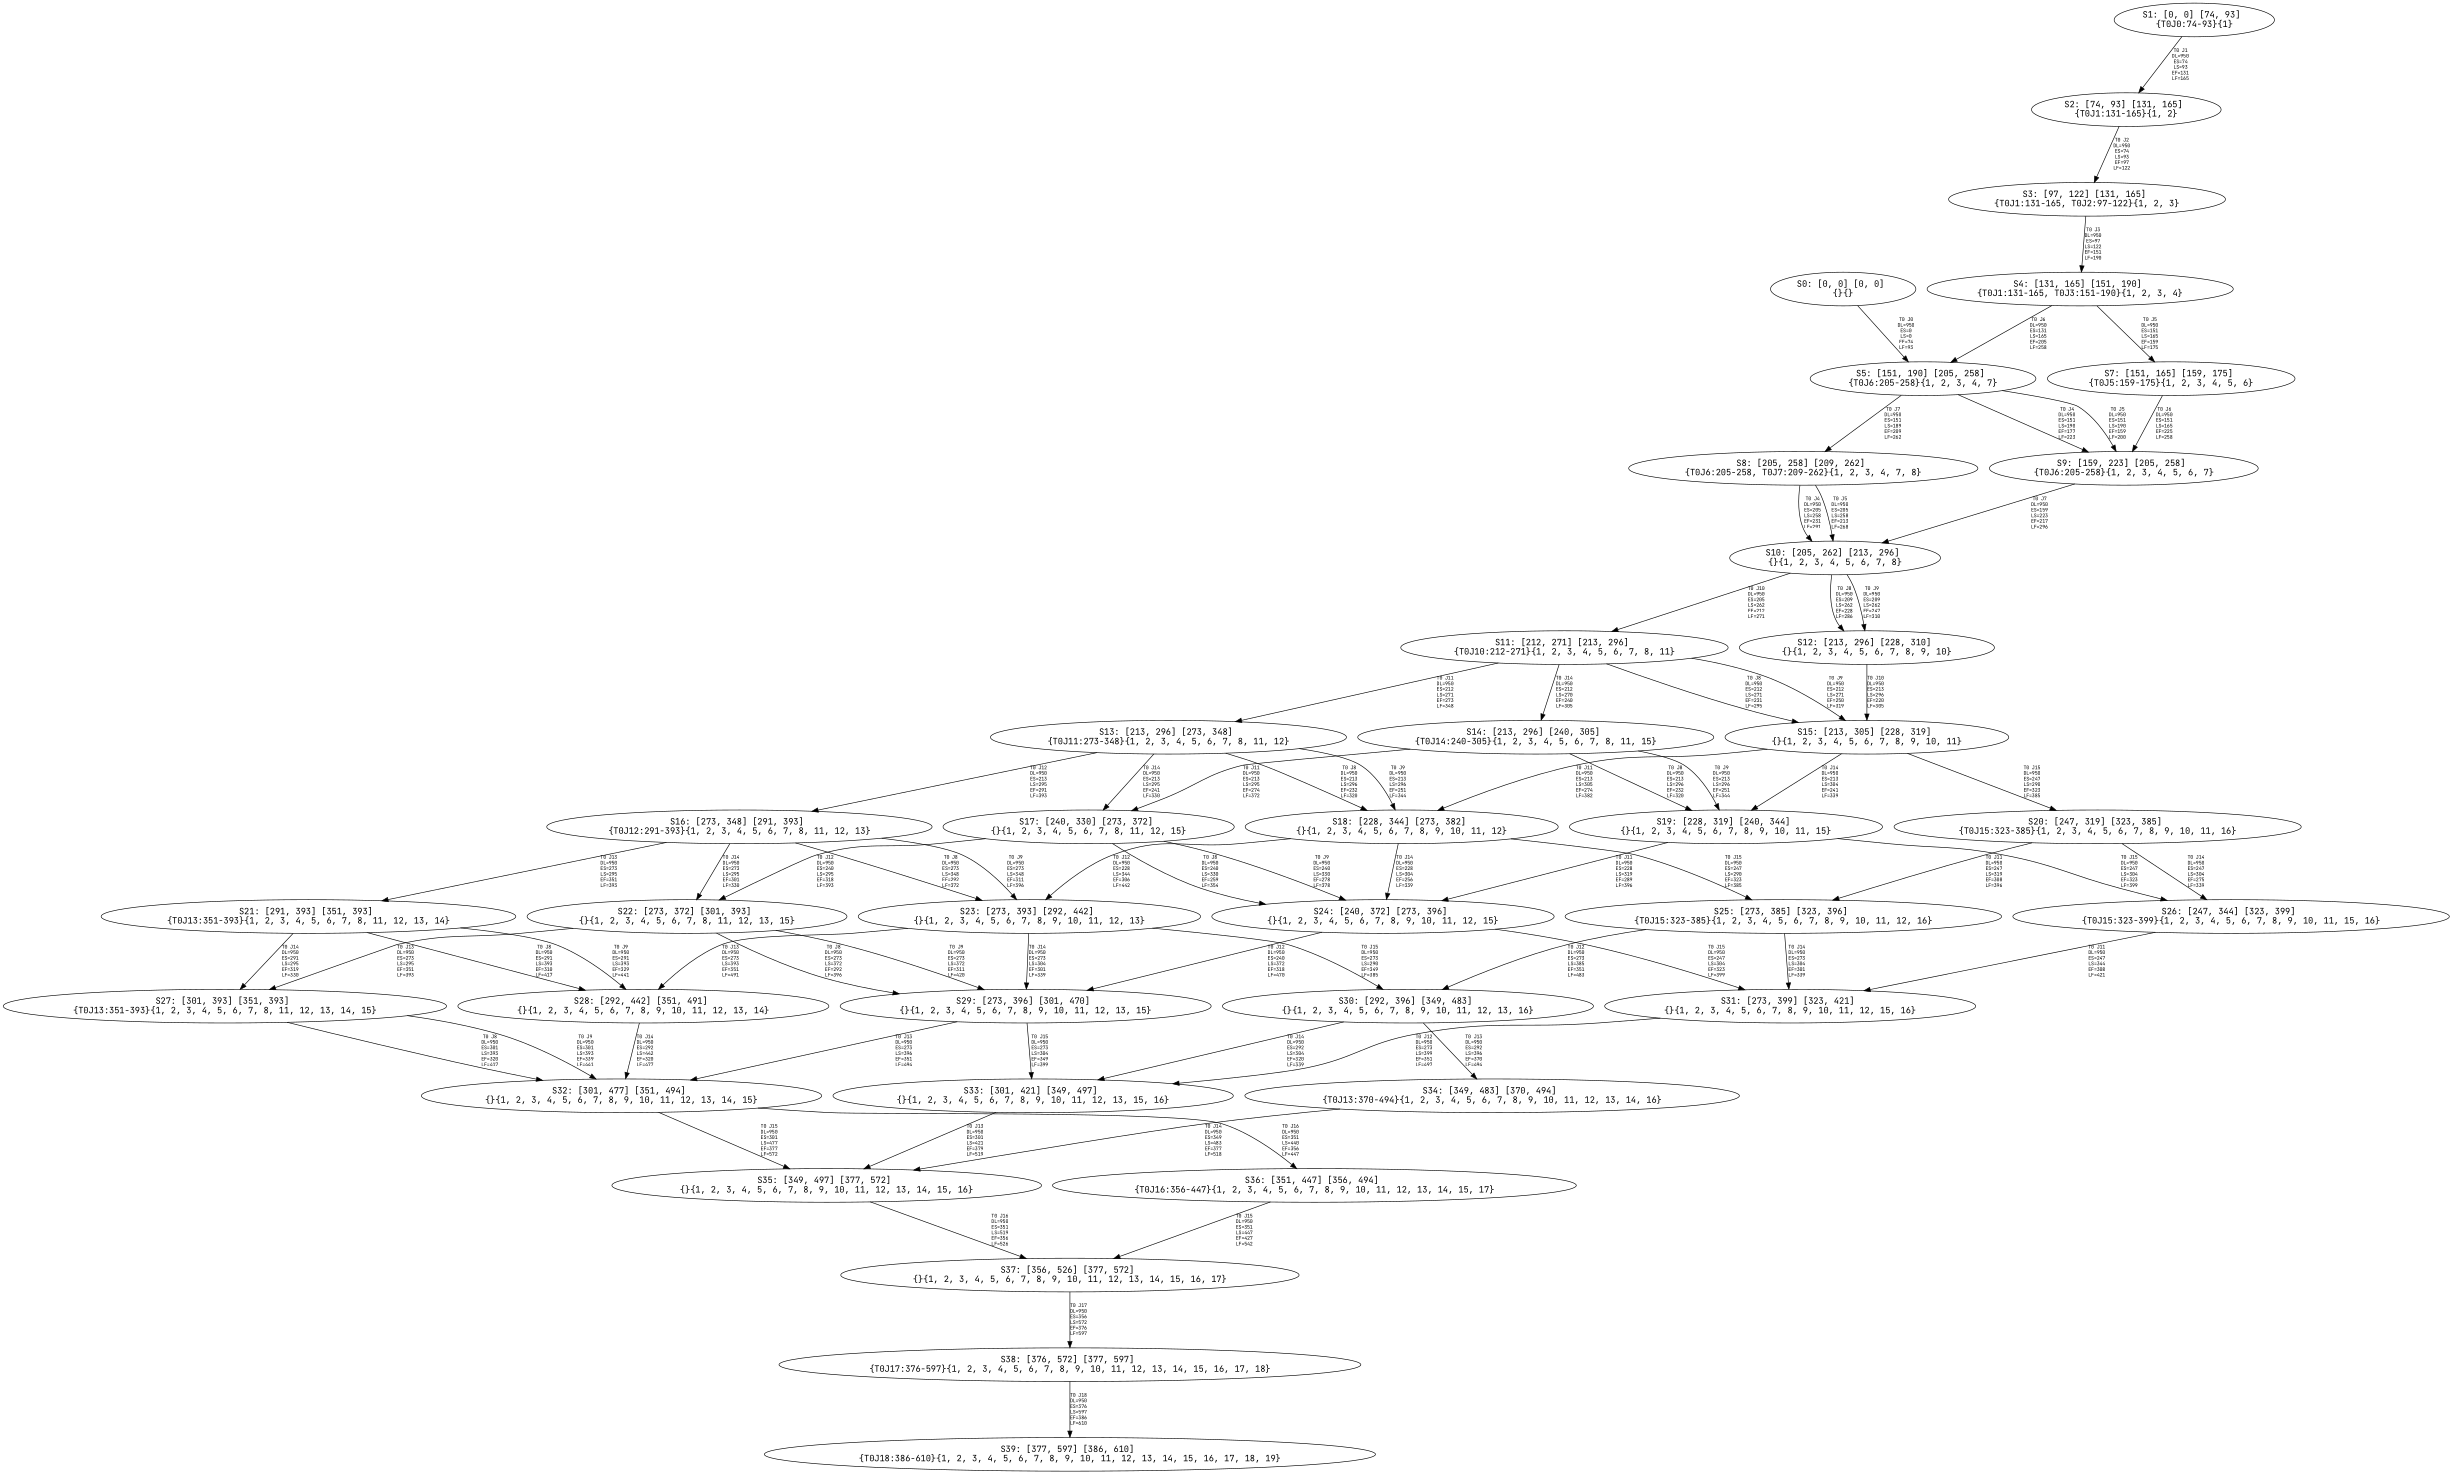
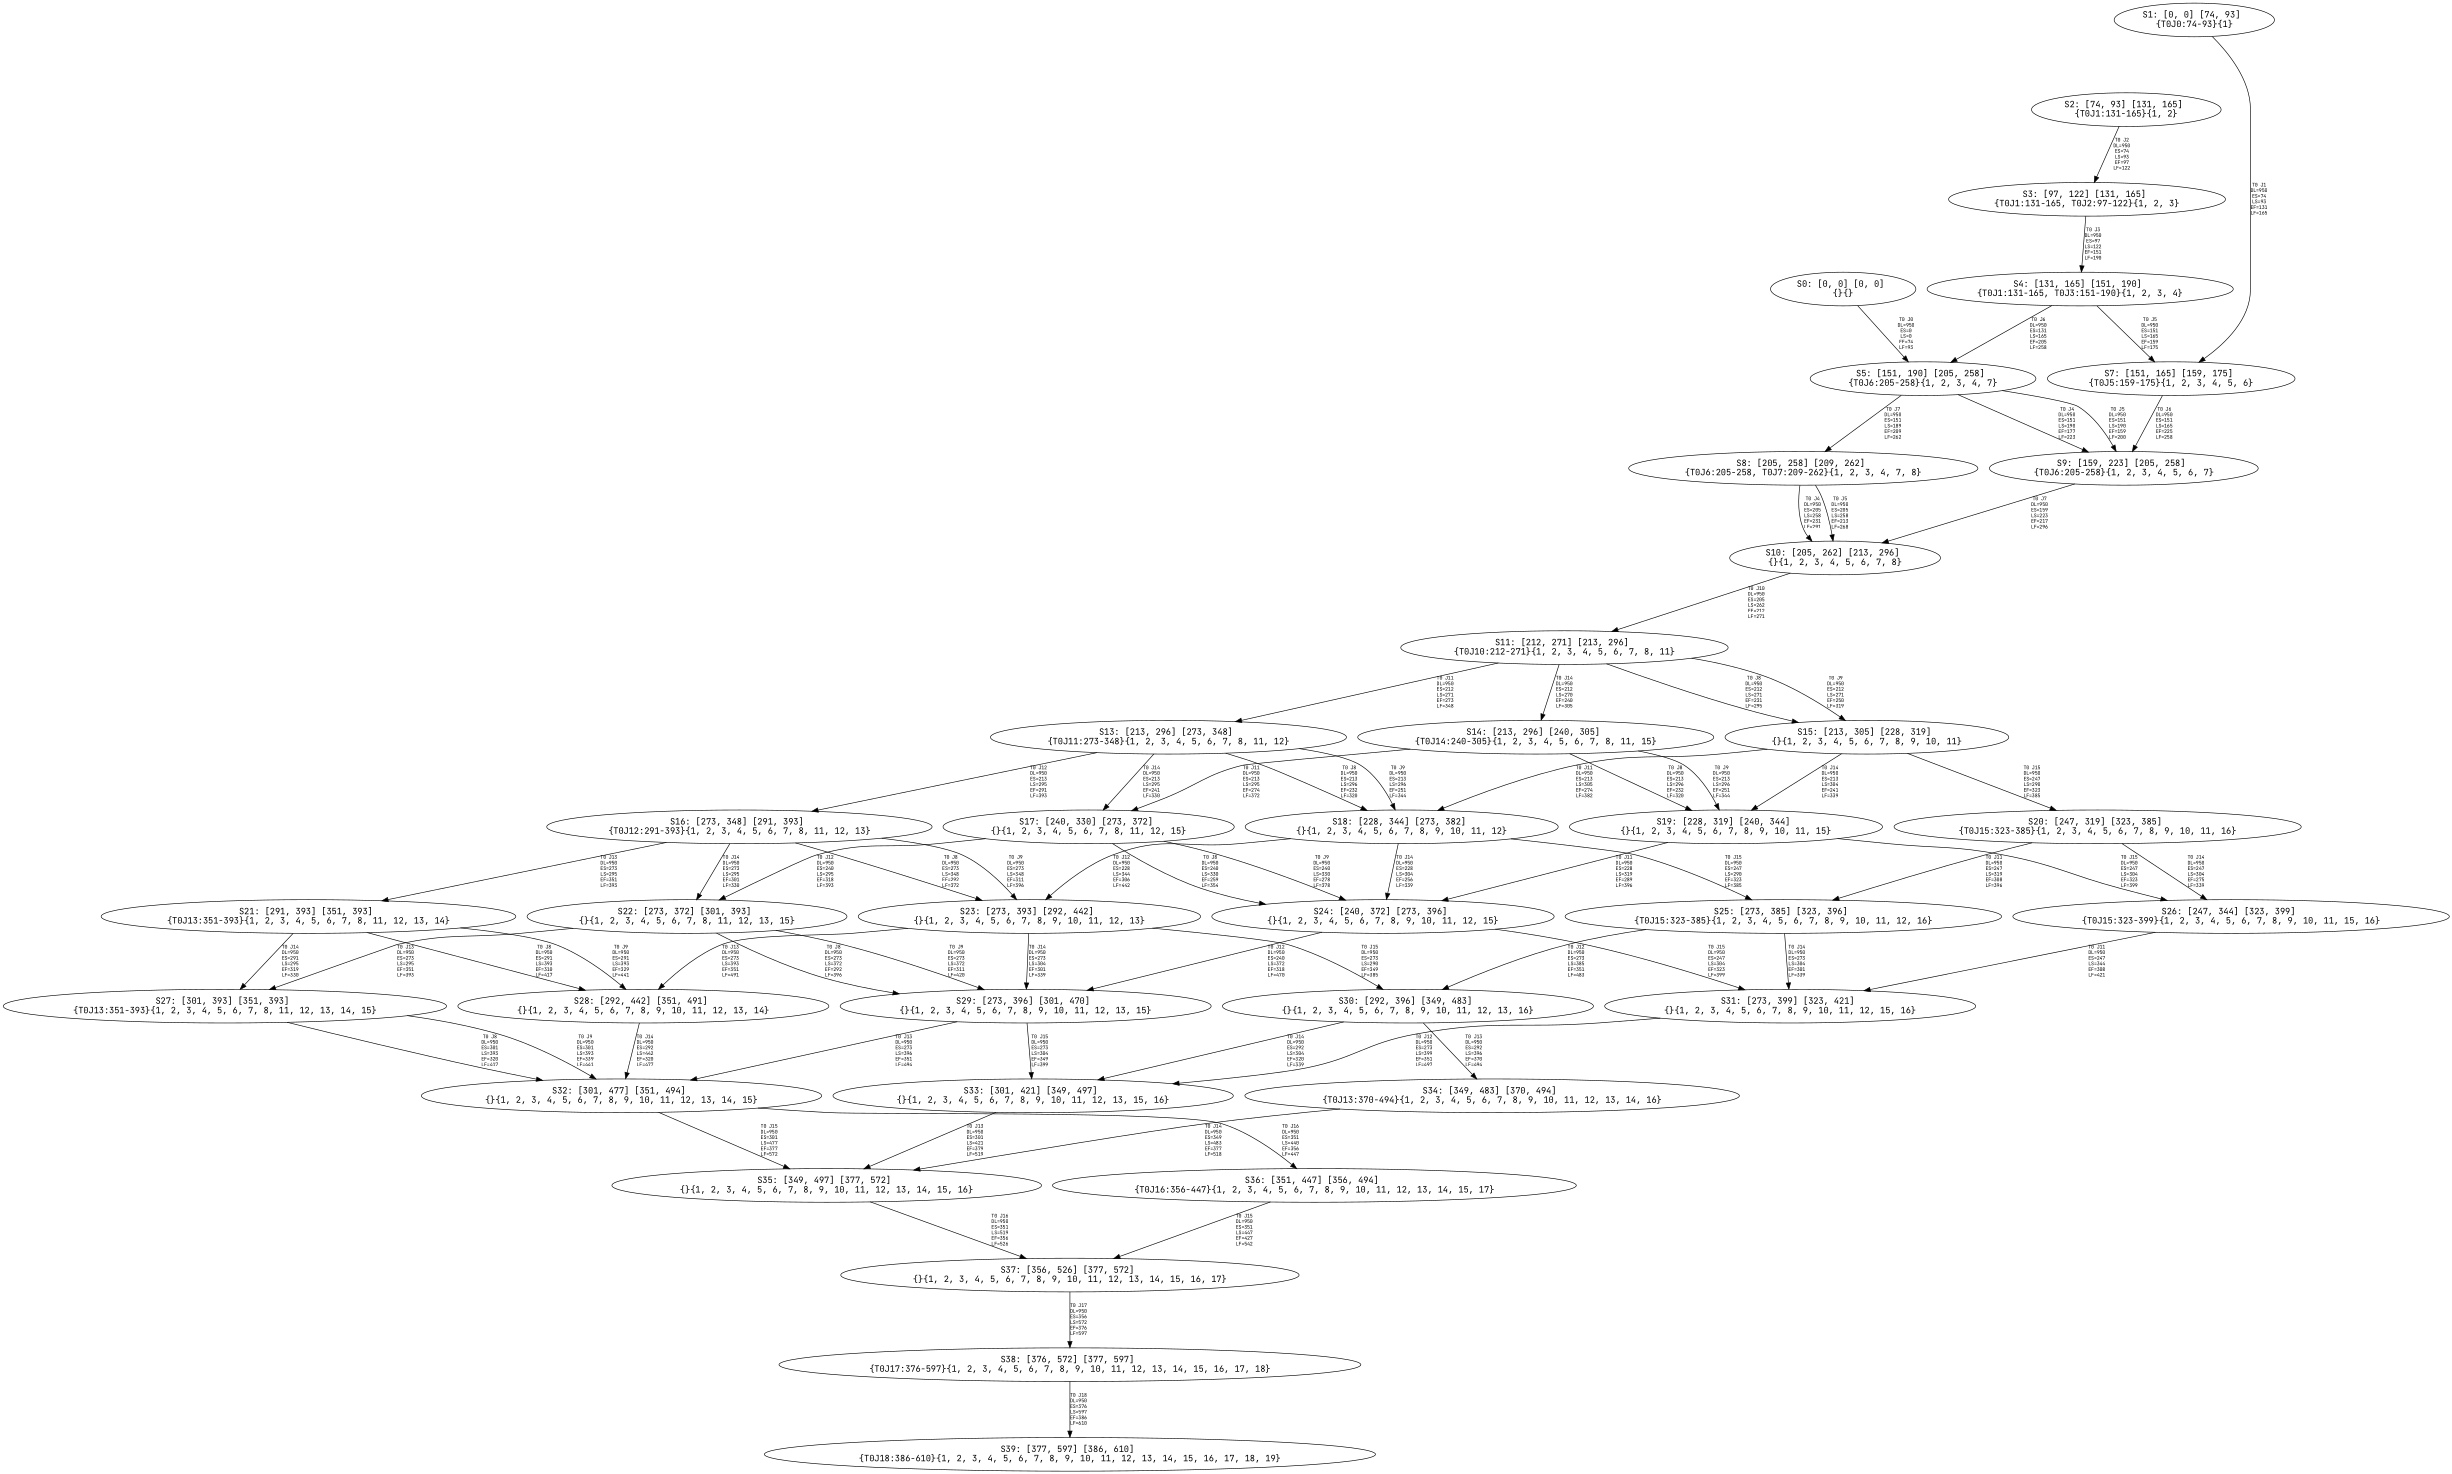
edge "S1: [0, 0] [74, 93] {T0J0:74-93}{1}" -> "S2: [74, 93] [131, 165] {T0J1:131-165}{1, 2}": now "S1: [0, 0] [74, 93] {T0J0:74-93}{1}" -> "S7: [151, 165] [159, 175] {T0J5:159-175}{1, 2, 3, 4, 5, 6}"
node "S12: [213, 296] [228, 310] {}{1, 2, 3, 4, 5, 6, 7, 8, 9, 10}": removed
